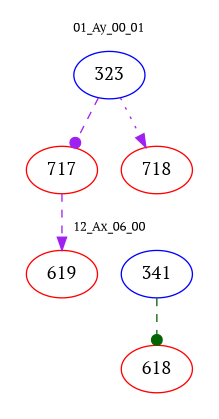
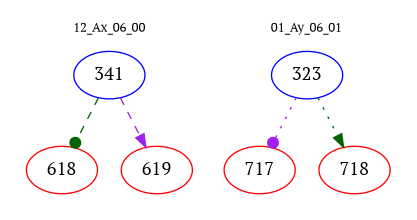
cluster "01_Ay_00_01": label "01_Ay_00_01" -> "01_Ay_06_01"
edge "323" -> "718": color purple -> darkgreen
edge "323" -> "717": style dashed -> dotted
edge "717" -> "619": now "341" -> "619"
